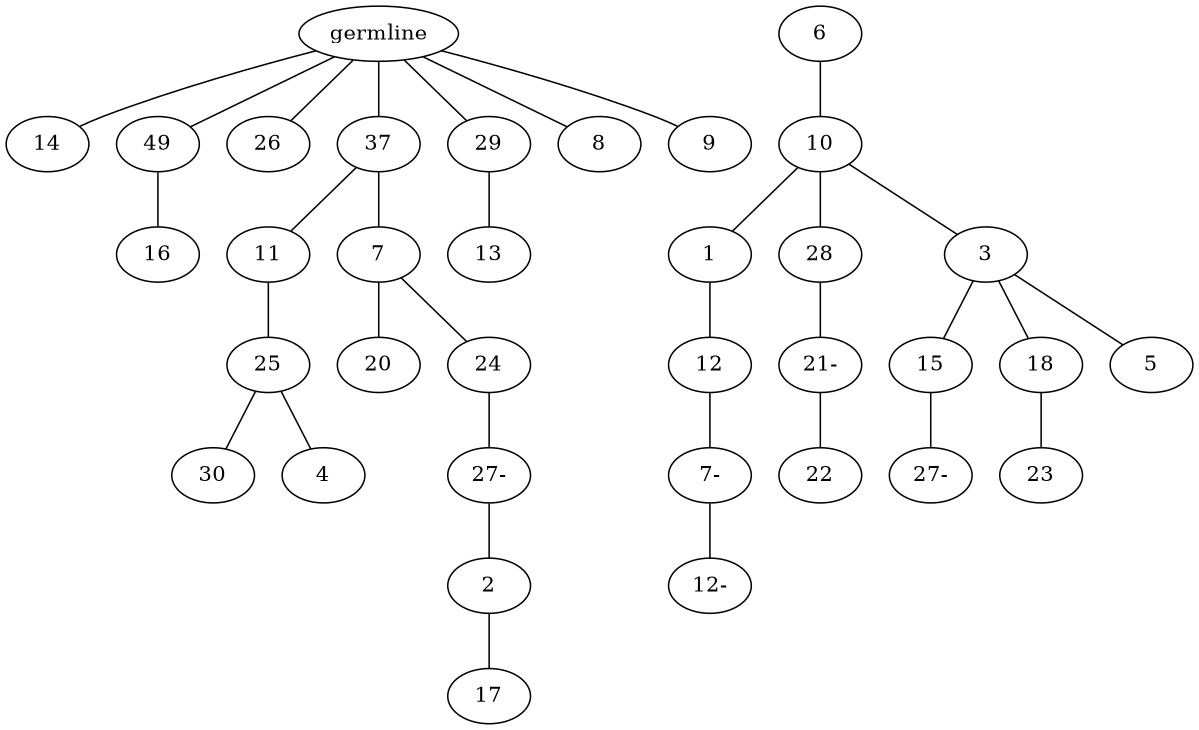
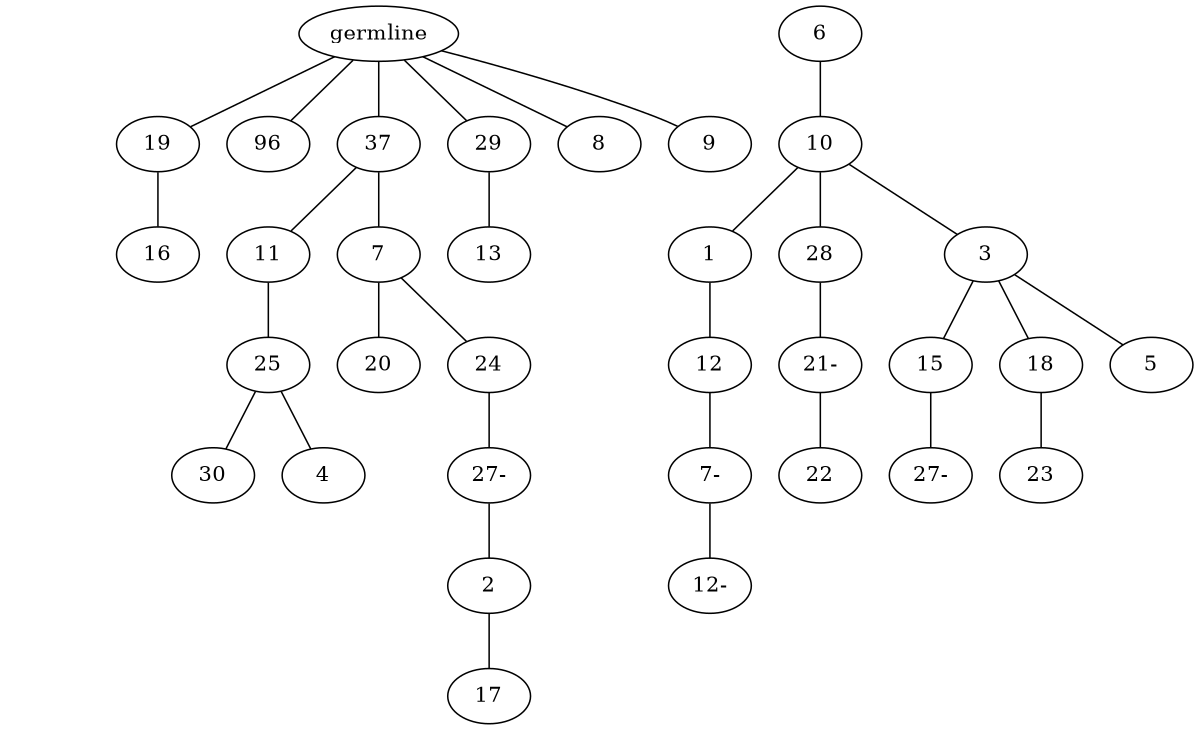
node "14": removed
node "49": label "49" -> "19"
node "26": label "26" -> "96"
